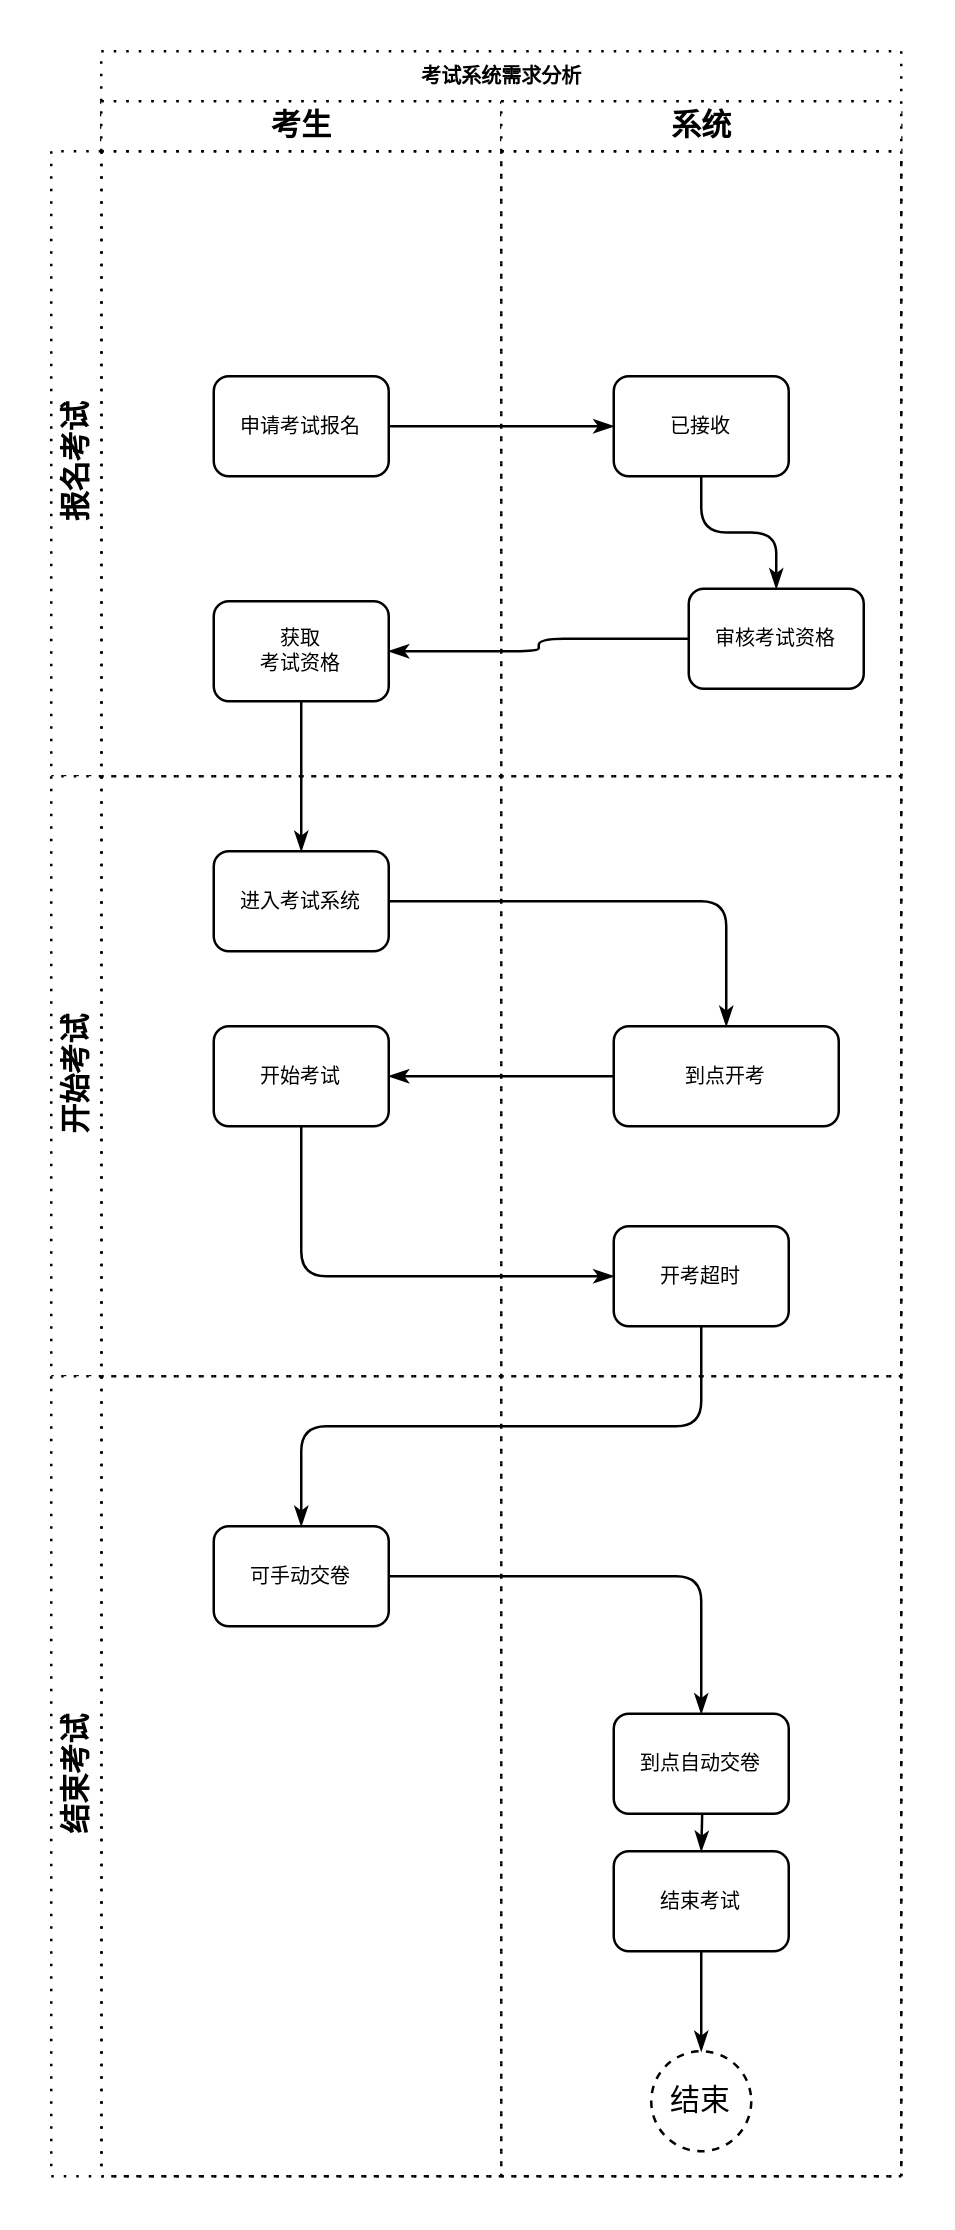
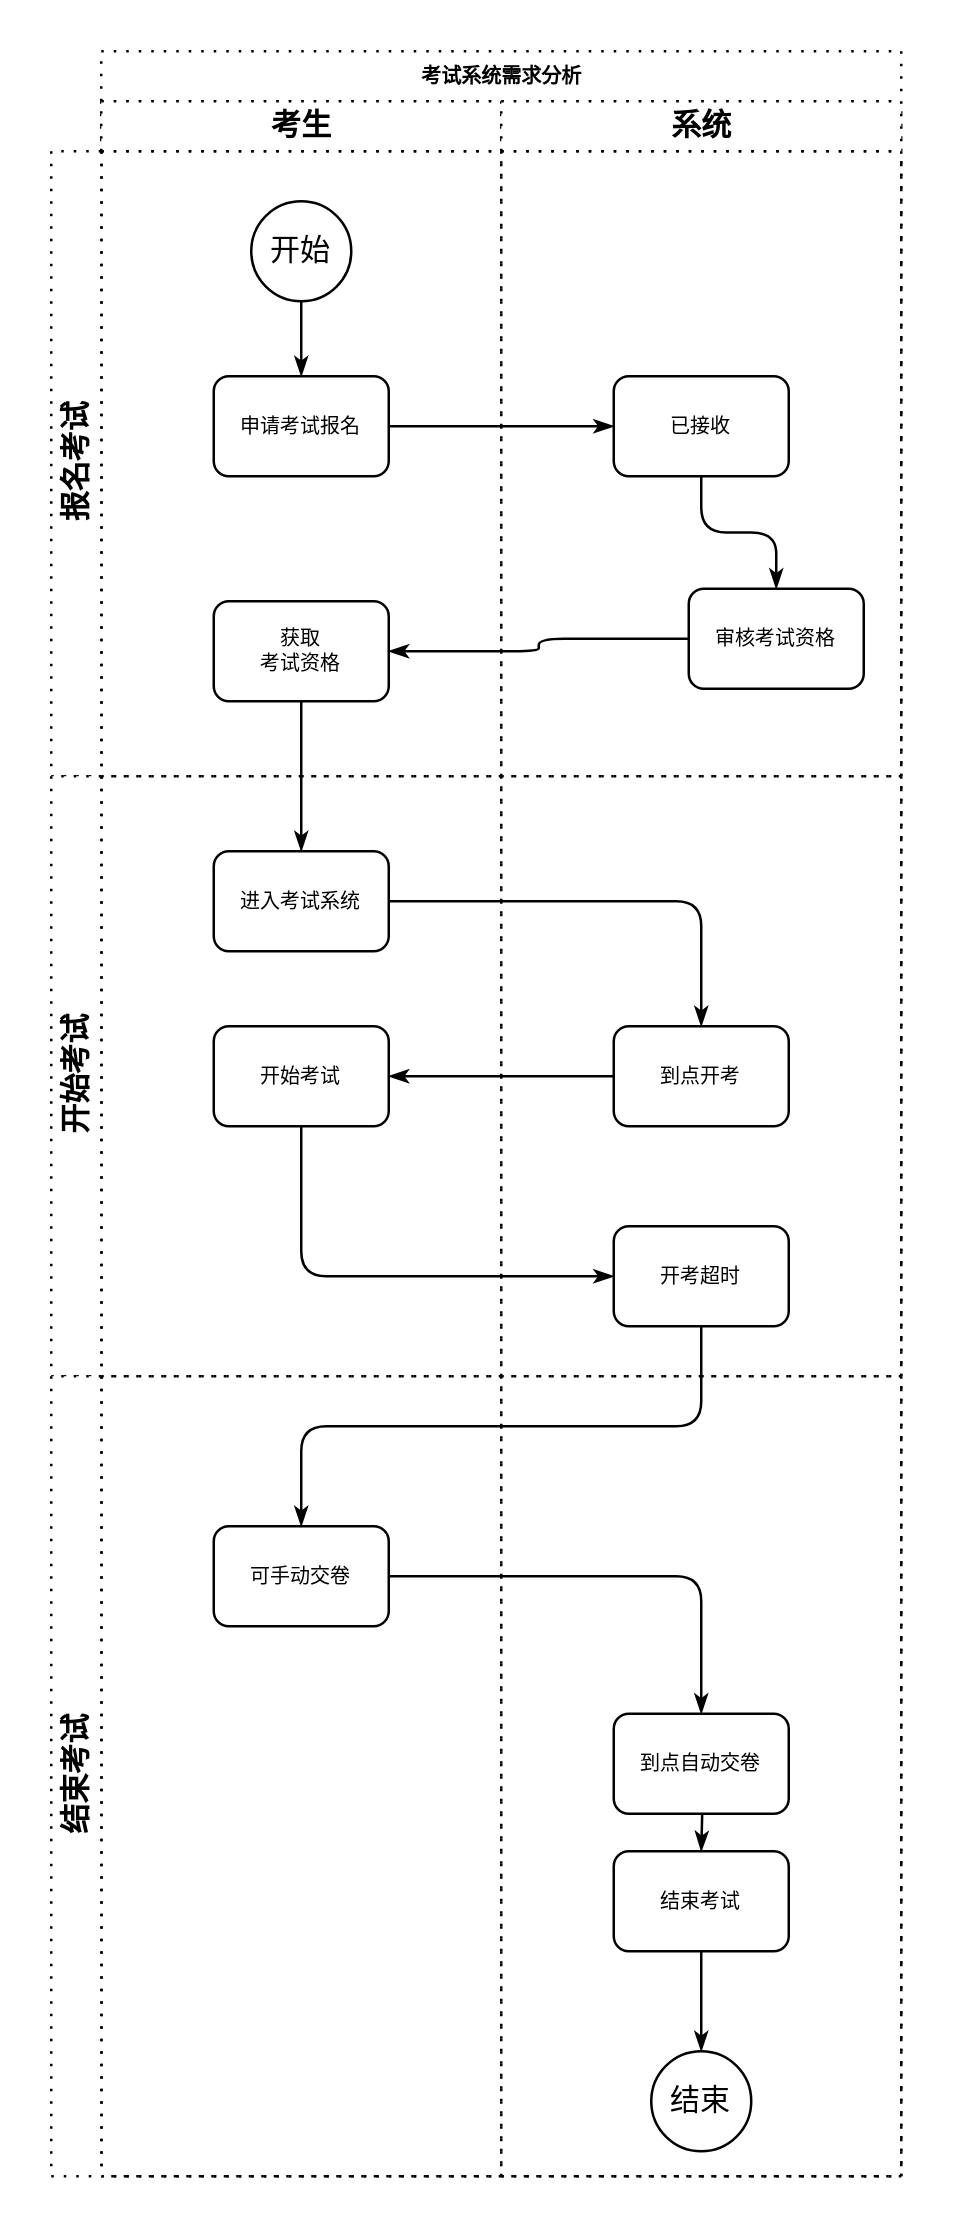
node "开始": added
edge "开始" -> "申请考试报名": added
node "到点开考": size 225x100 -> 175x100
node "结束": style dashed -> solid
